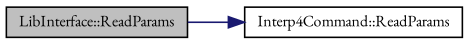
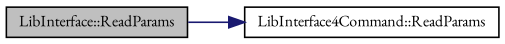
node "Interp4Command::ReadParams": label "Interp4Command::ReadParams" -> "LibInterface4Command::ReadParams"
